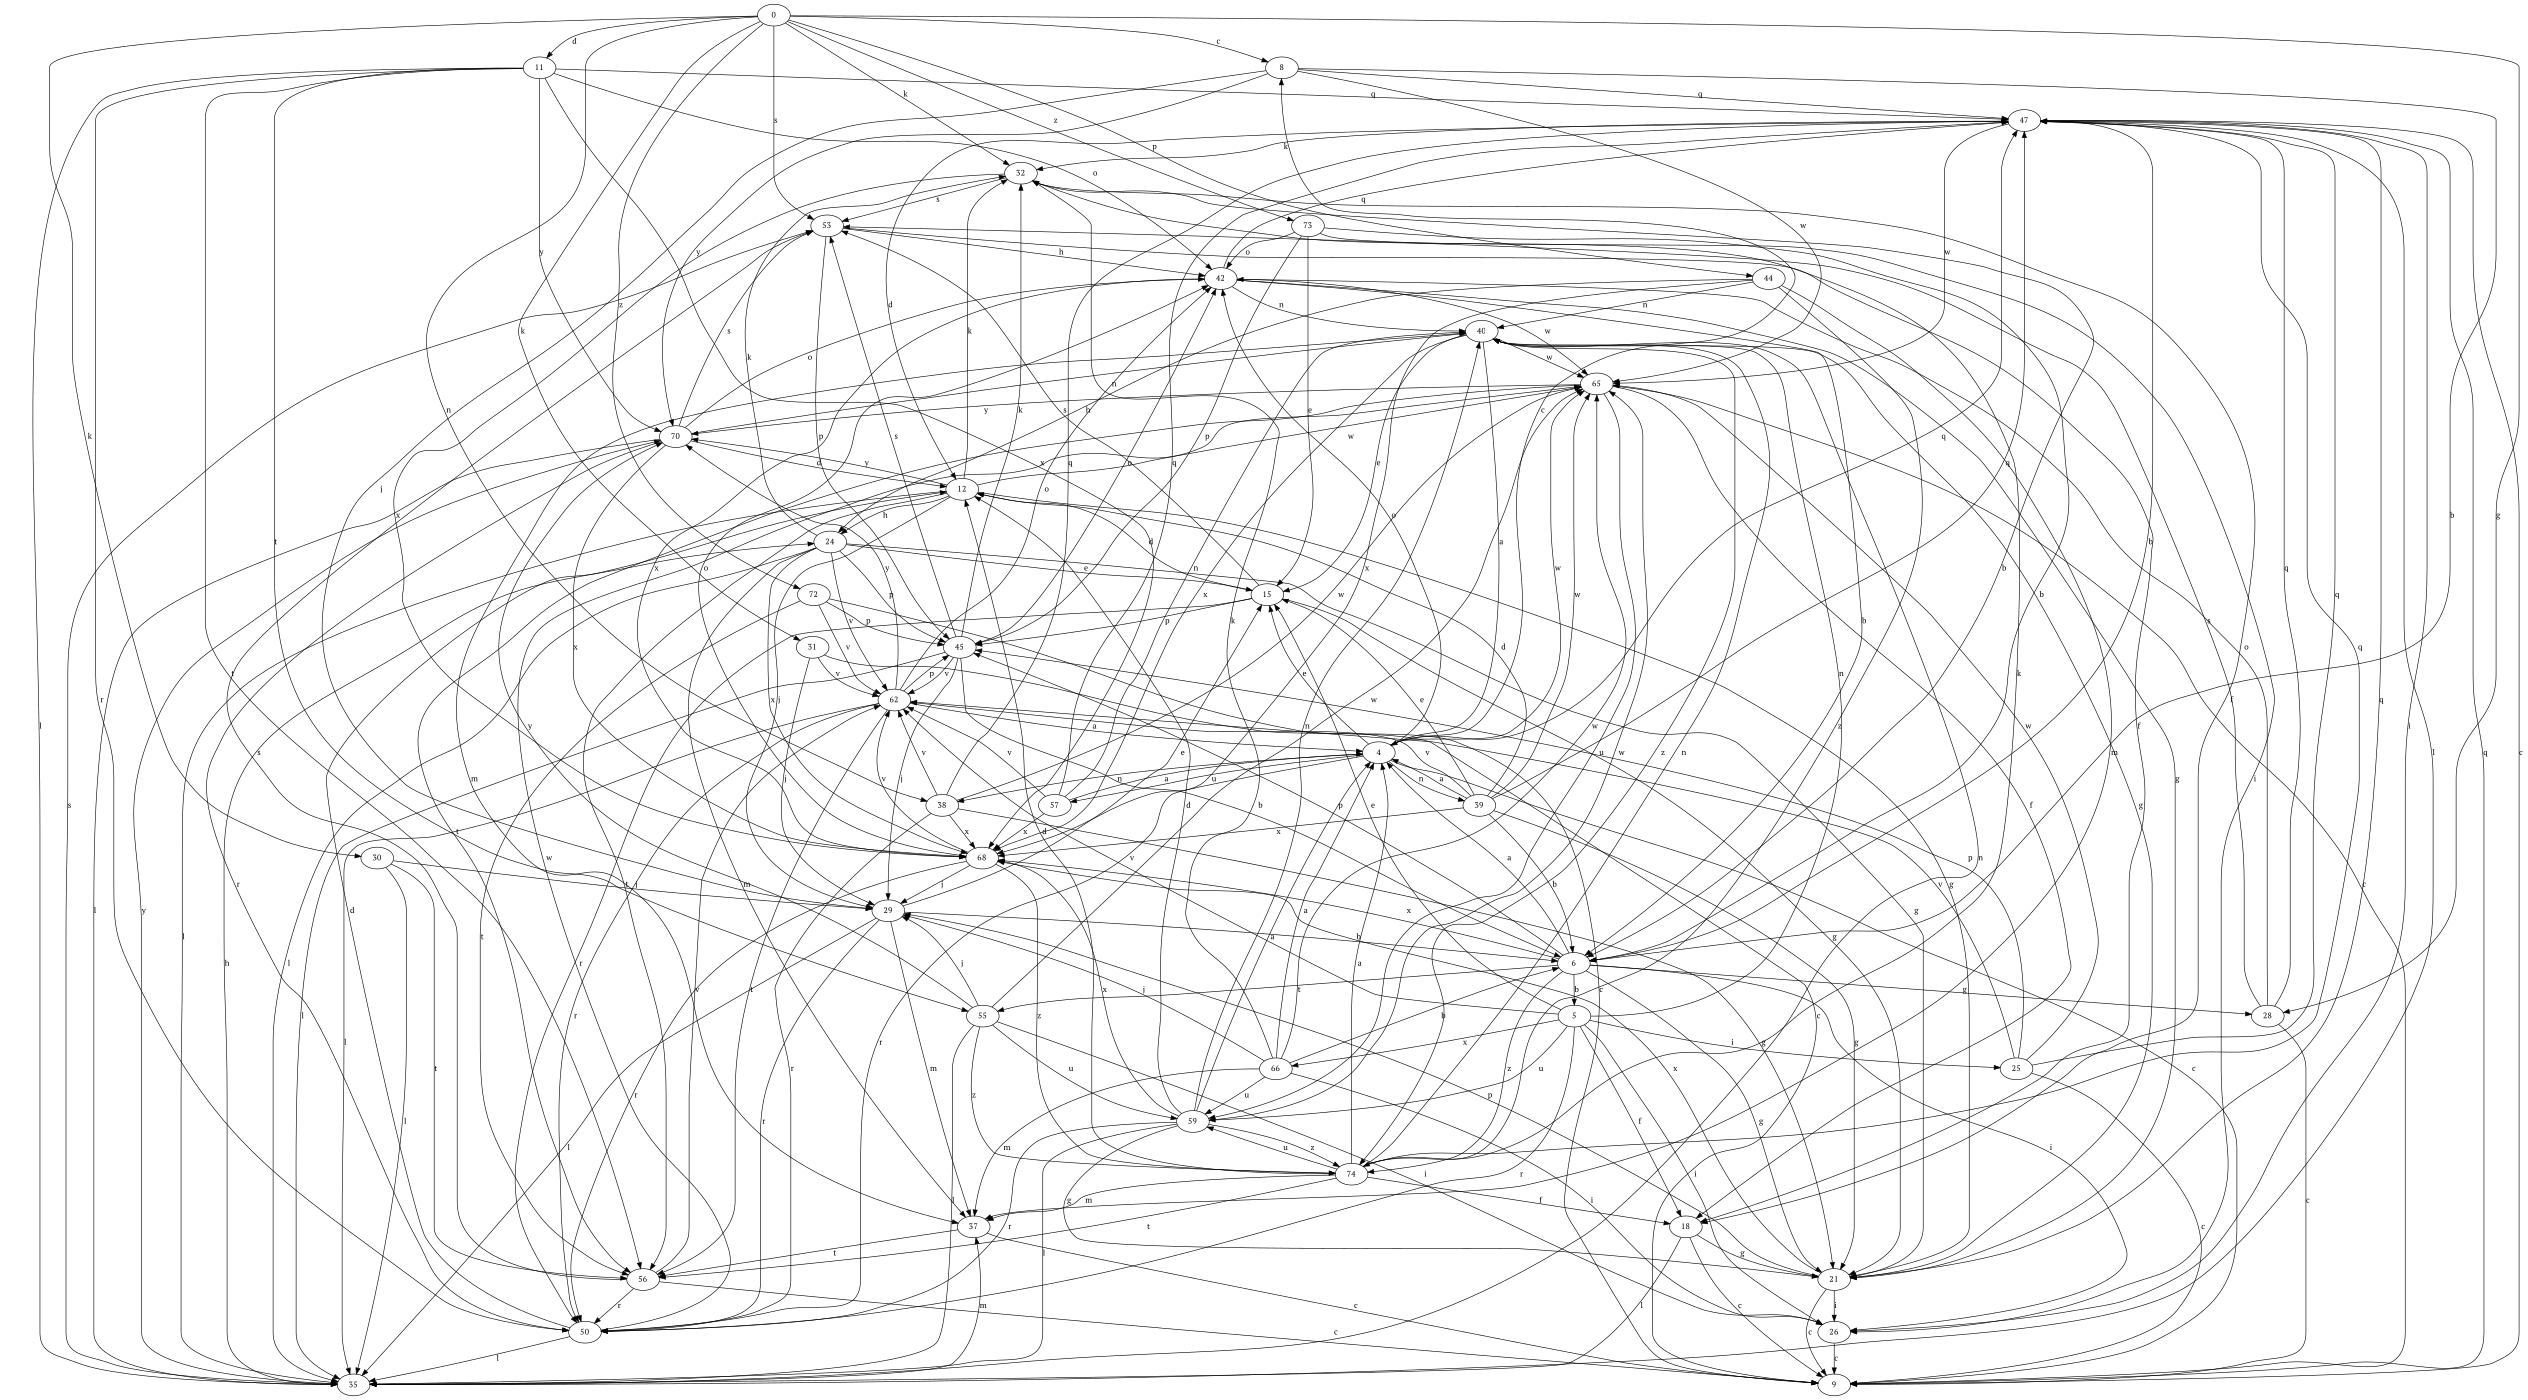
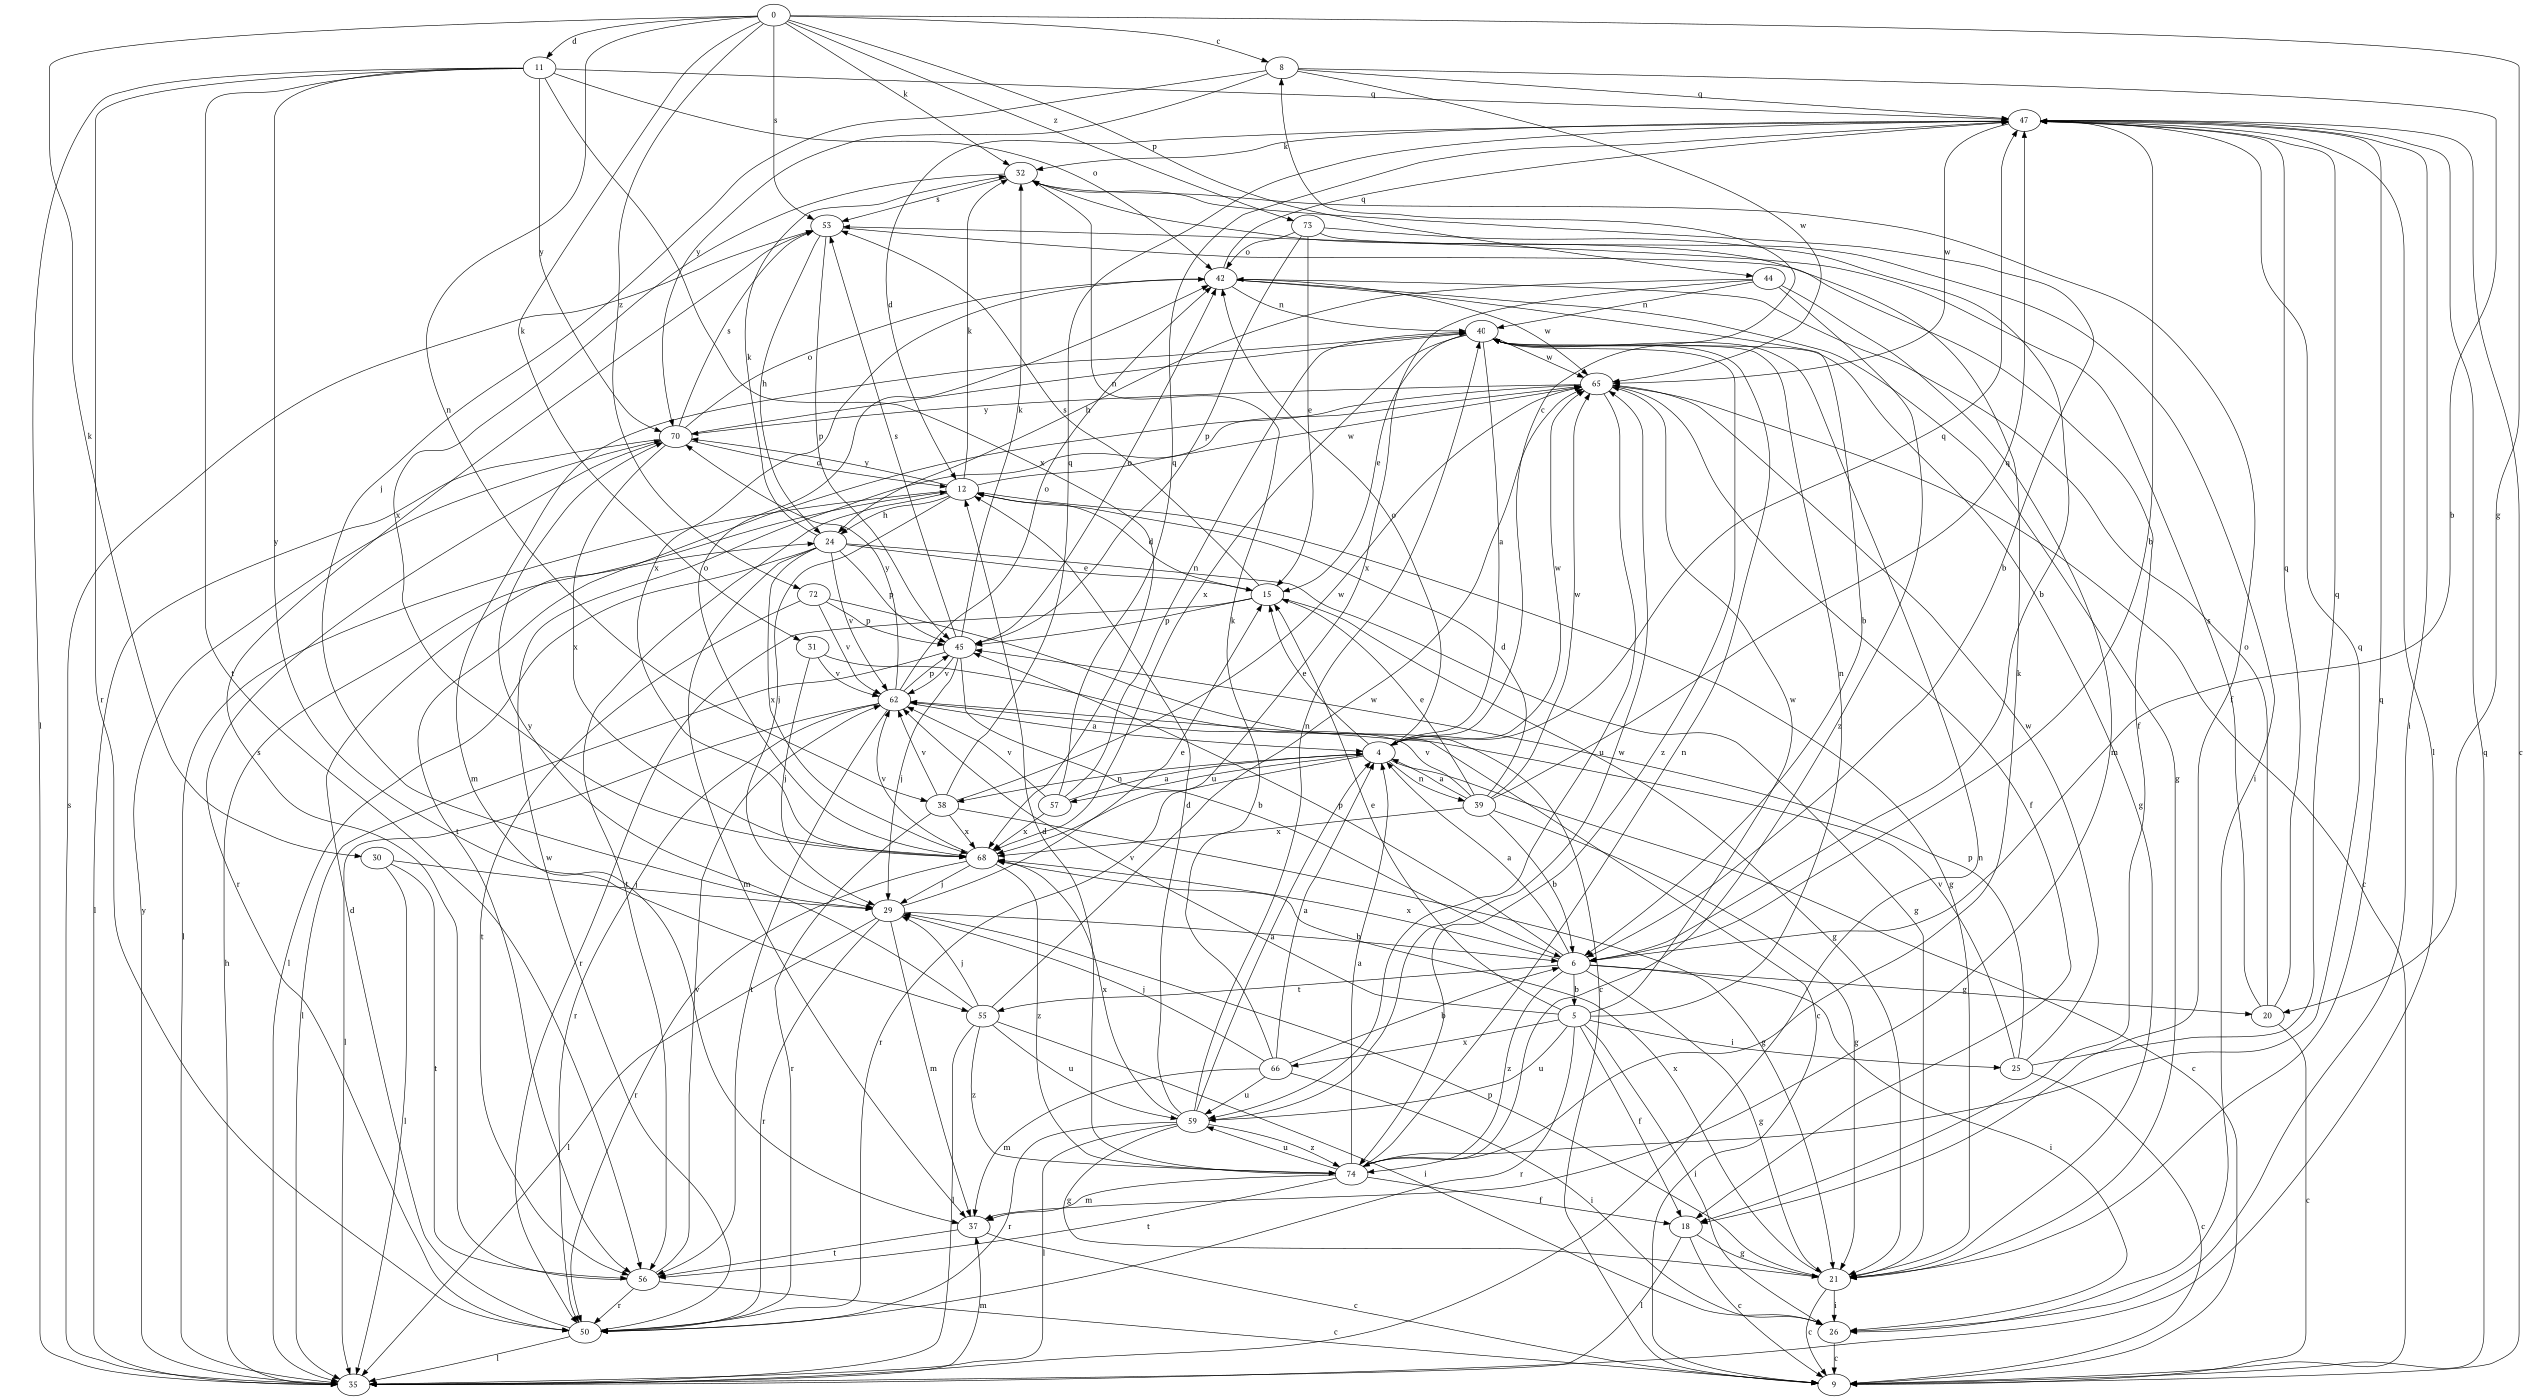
edge "53" -> "42": now "53" -> "24"
edge "11" -> "55": label "t" -> "y"
edge "66" -> "65": now "5" -> "65"
node "28": label "28" -> "20"
